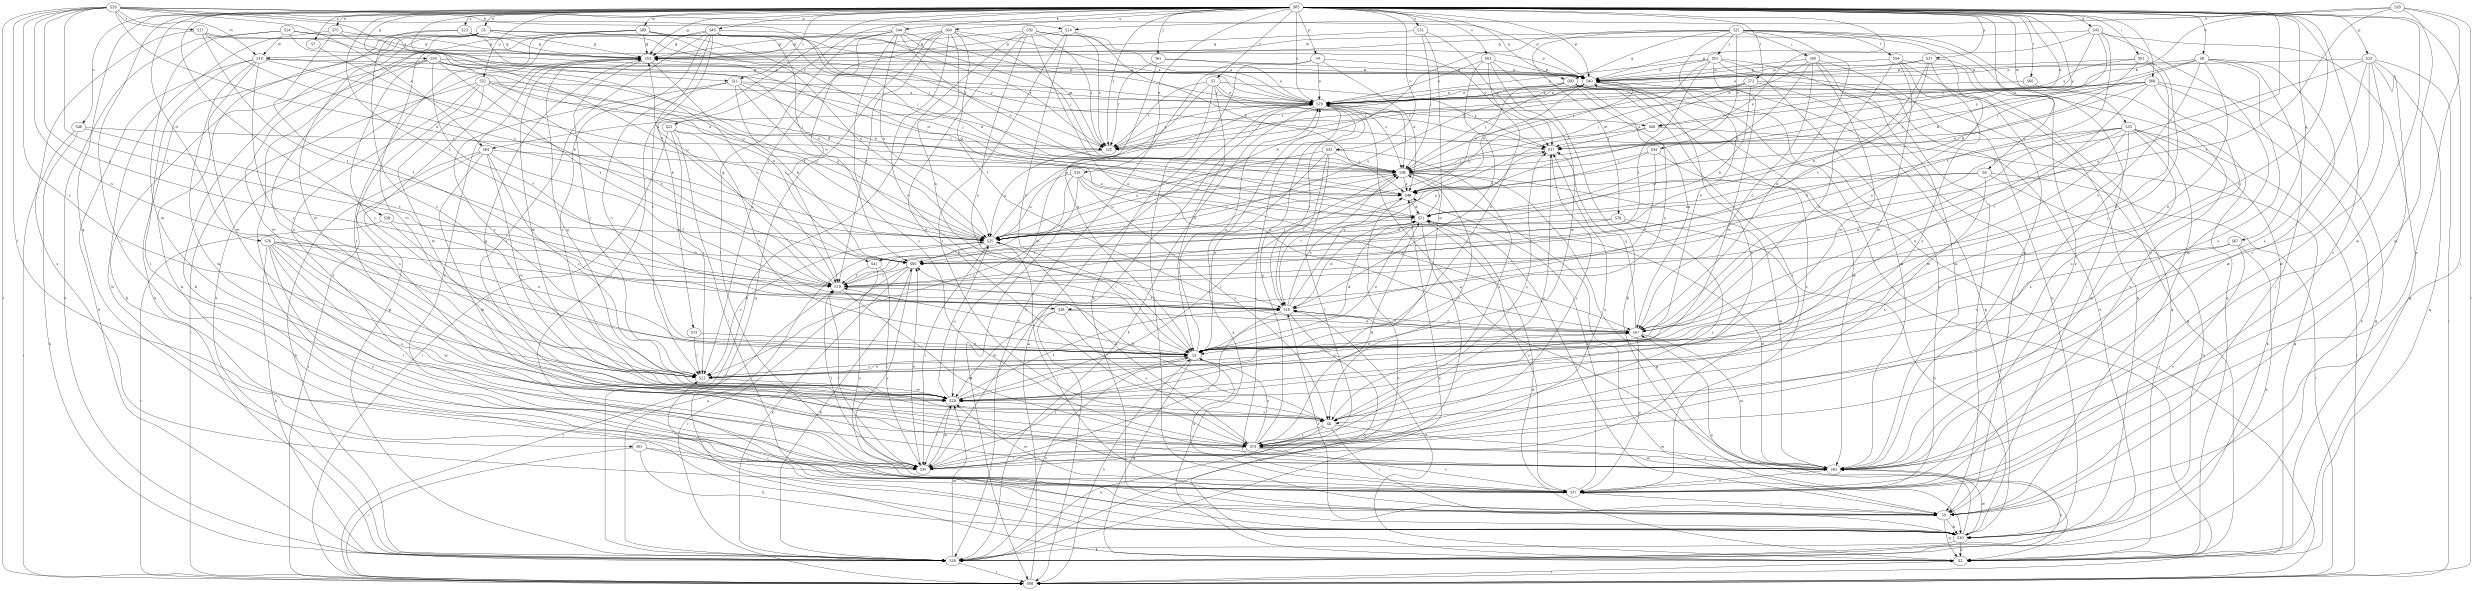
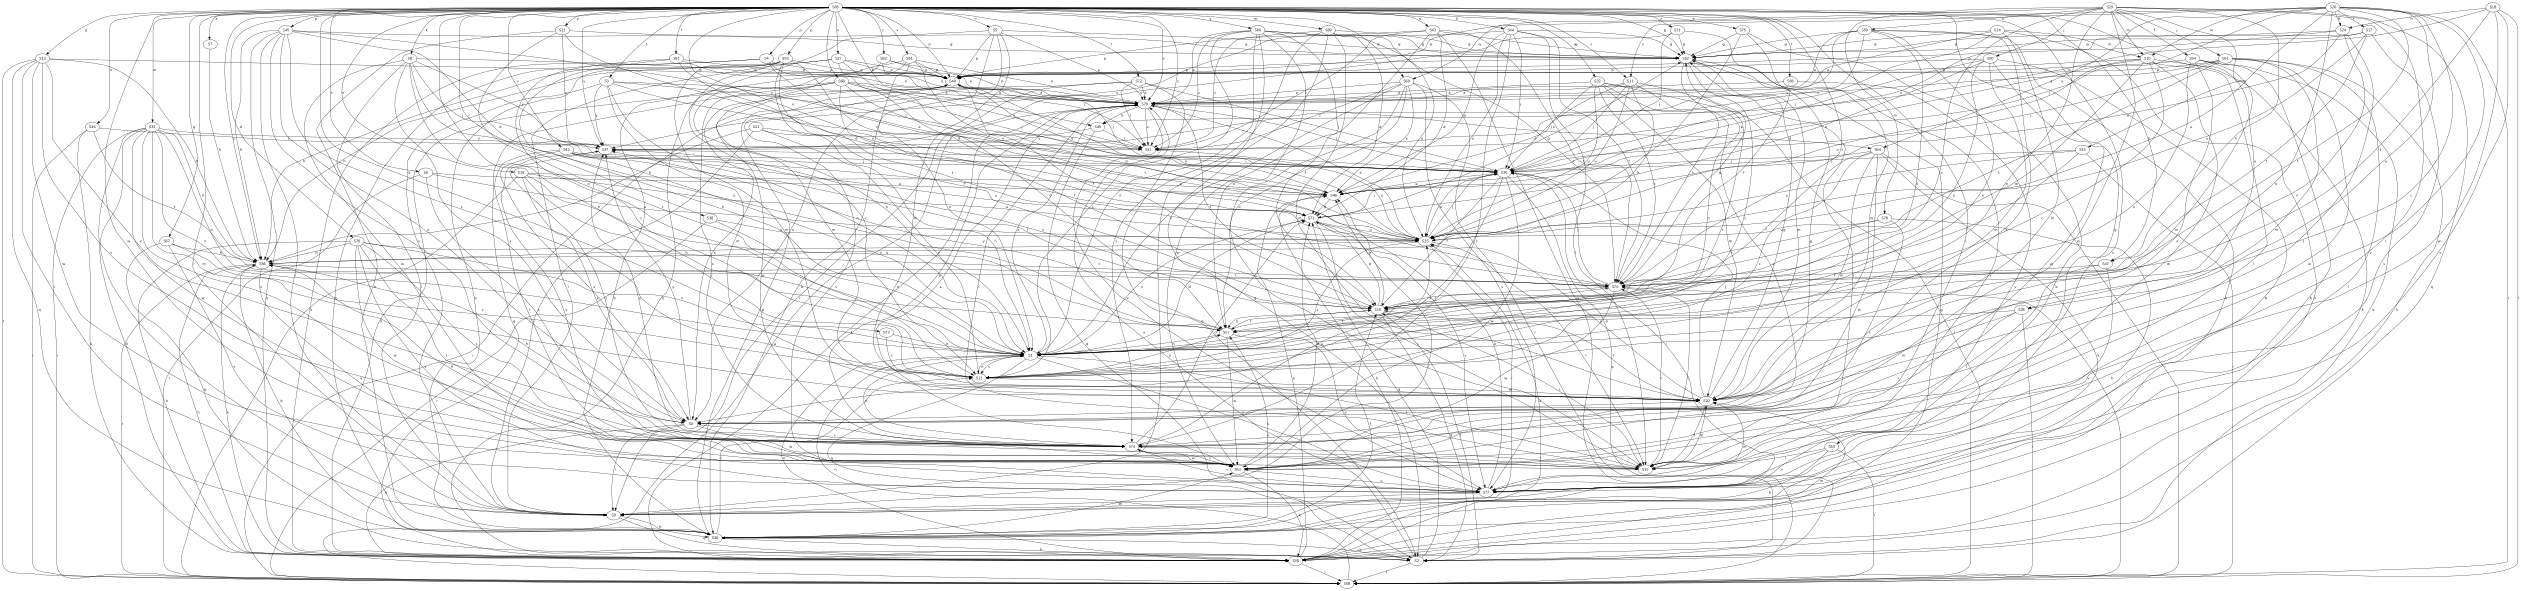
edge "S65" -> "S21": now "S65" -> "S56"
edge "S29" -> "S59": added, label "o"
edge "S68" -> "S57": now "S68" -> "S16"
edge "S10" -> "S20": now "S10" -> "S16"
edge "S6" -> "S30": now "S56" -> "S30"
